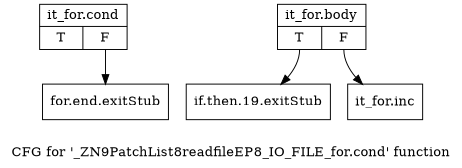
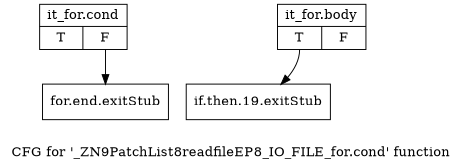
node "it_for.inc": removed
